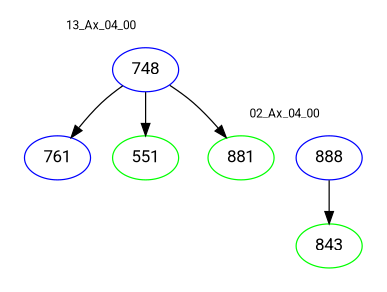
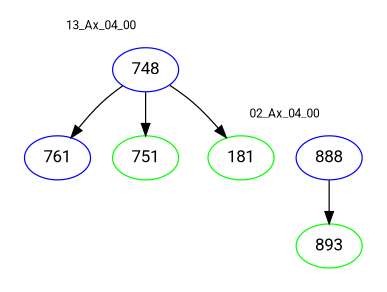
node "551": label "551" -> "751"
node "881": label "881" -> "181"
node "843": label "843" -> "893"
